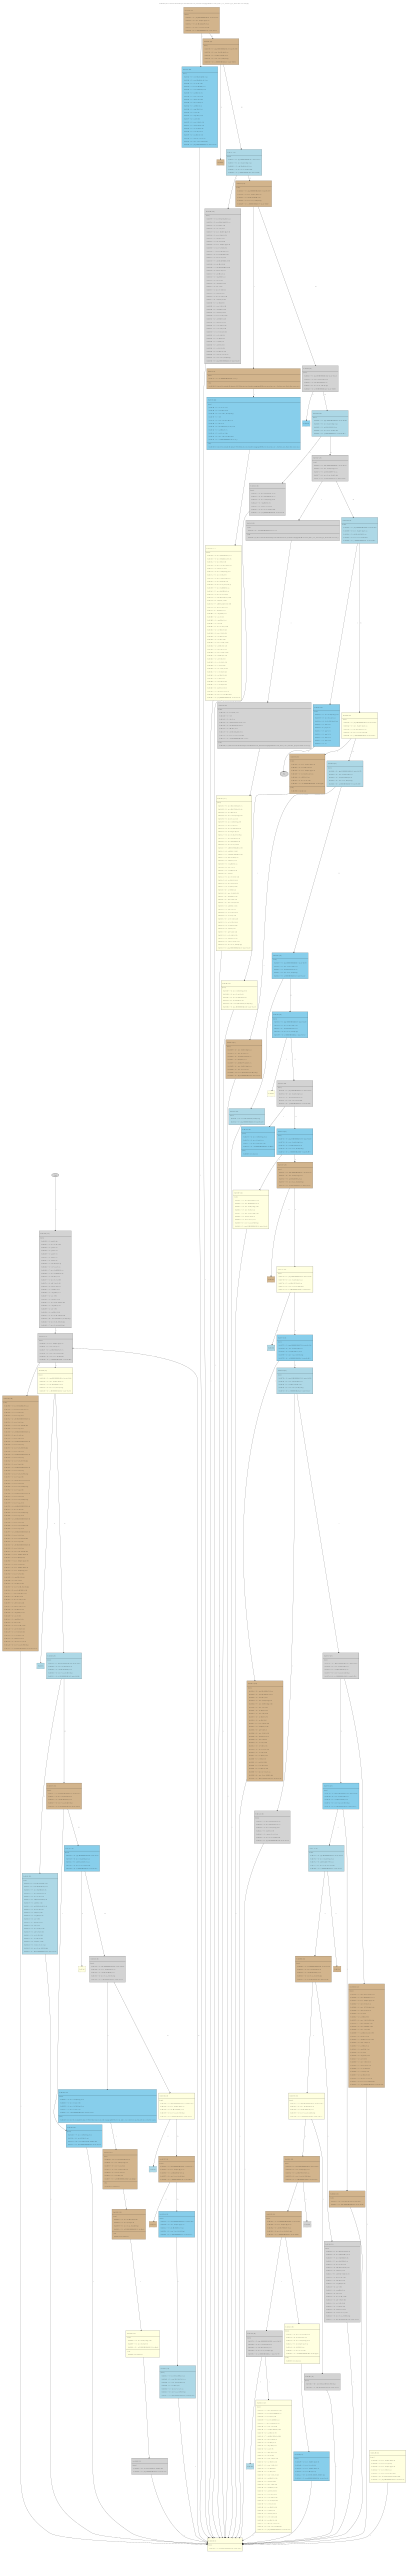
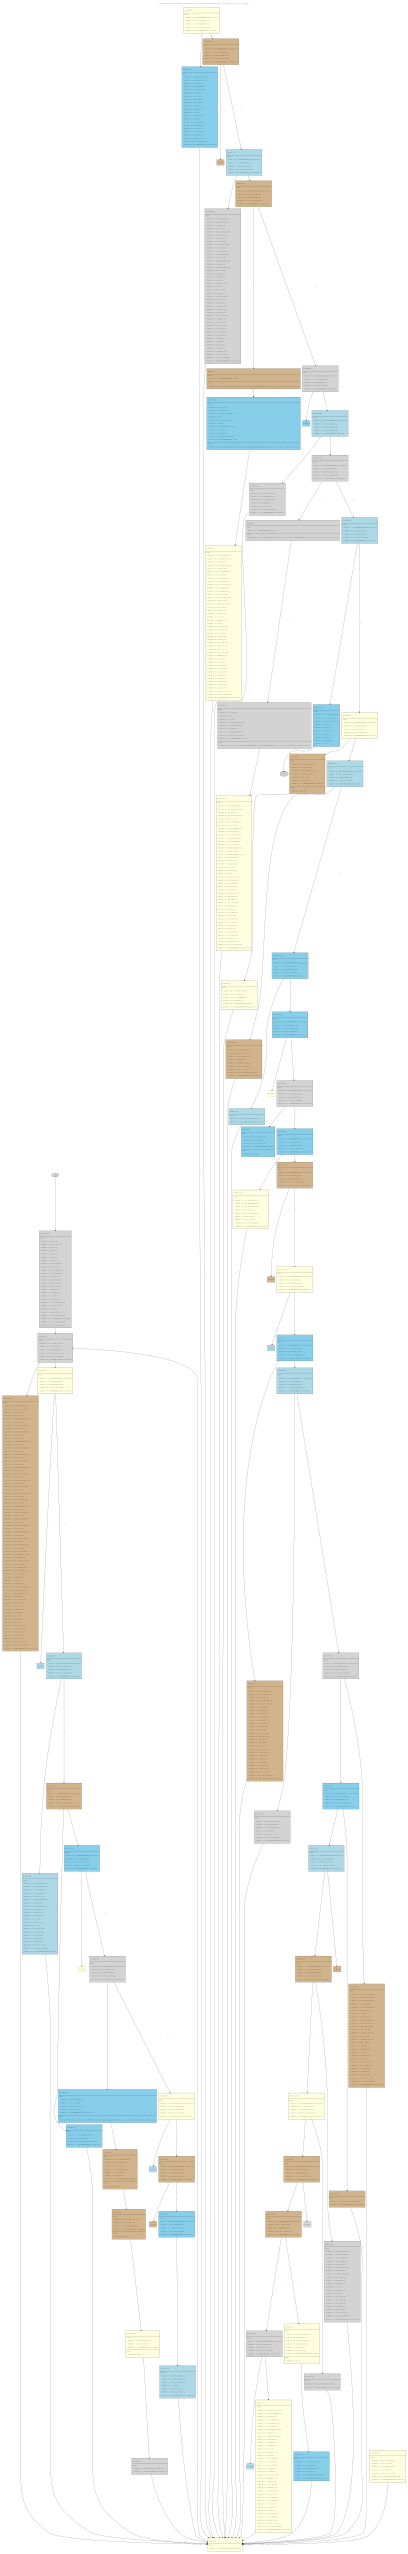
node "0x4015bf [28]": fillcolor tan -> lightyellow
